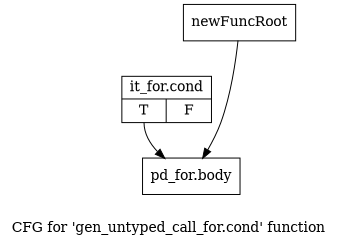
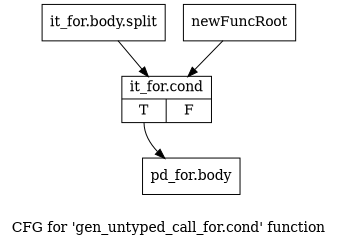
node "it_for.body.split": added
edge "newFuncRoot" -> "pd_for.body": now "newFuncRoot" -> "it_for.cond"
